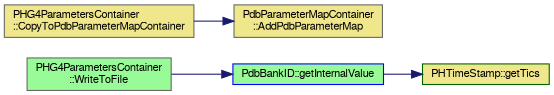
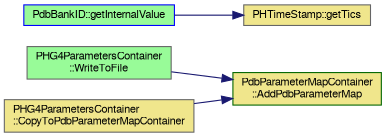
node "PdbParameterMapContainer ::AddPdbParameterMap": color gray40 -> darkgreen
edge "PHG4ParametersContainer ::WriteToFile" -> "PdbBankID::getInternalValue": now "PHG4ParametersContainer ::WriteToFile" -> "PdbParameterMapContainer ::AddPdbParameterMap"
node "PHTimeStamp::getTics": color darkgreen -> gray40
